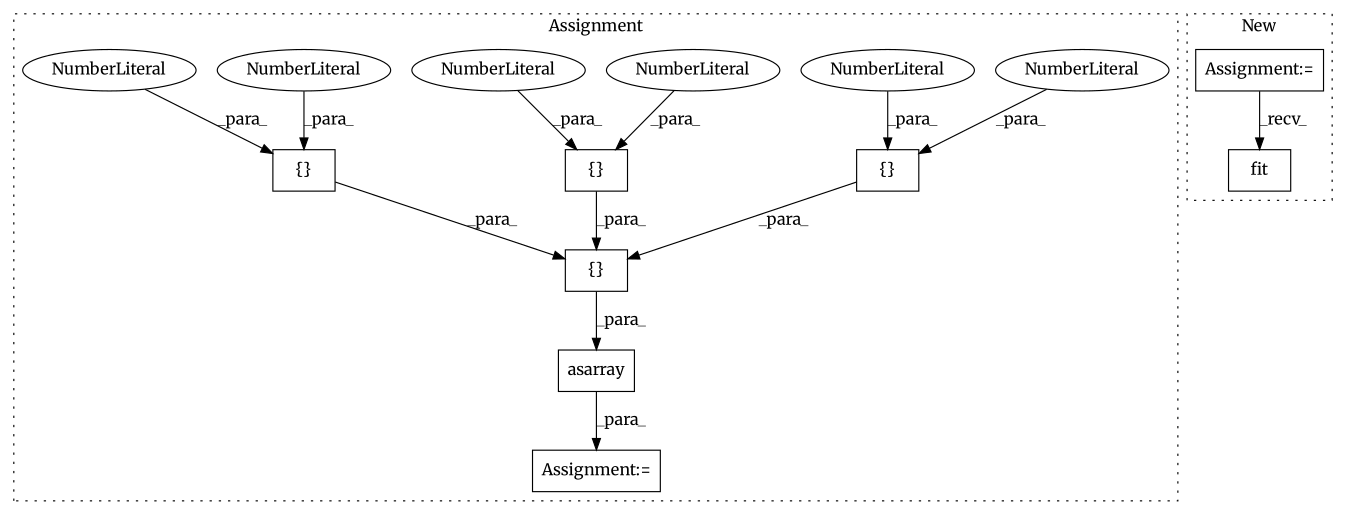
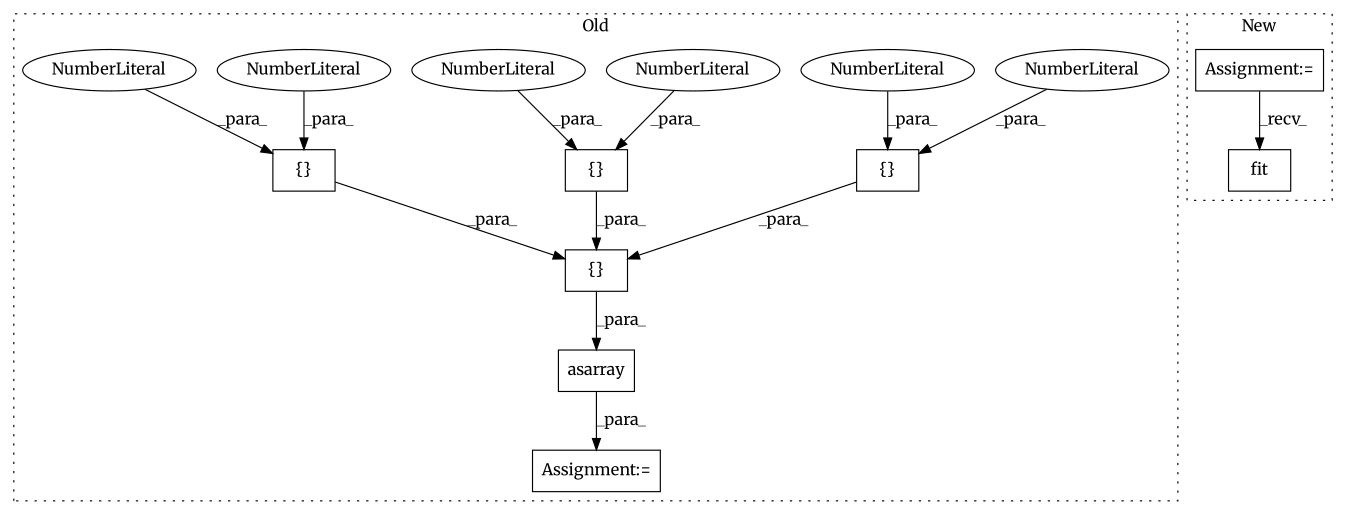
cluster "Assignment": label "Assignment" -> "Old"
